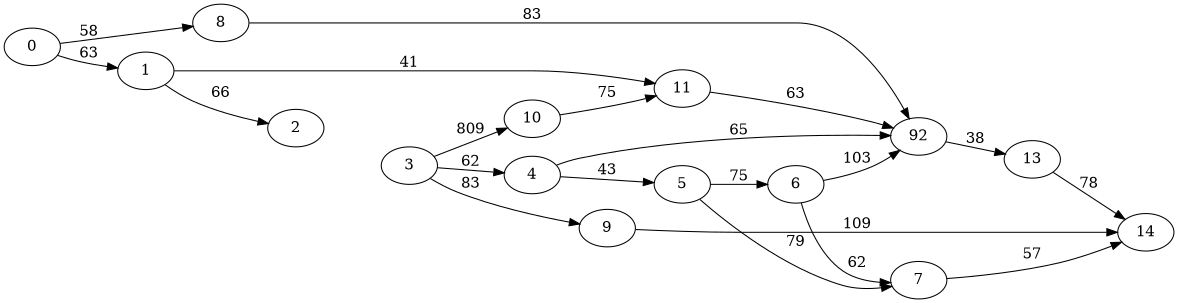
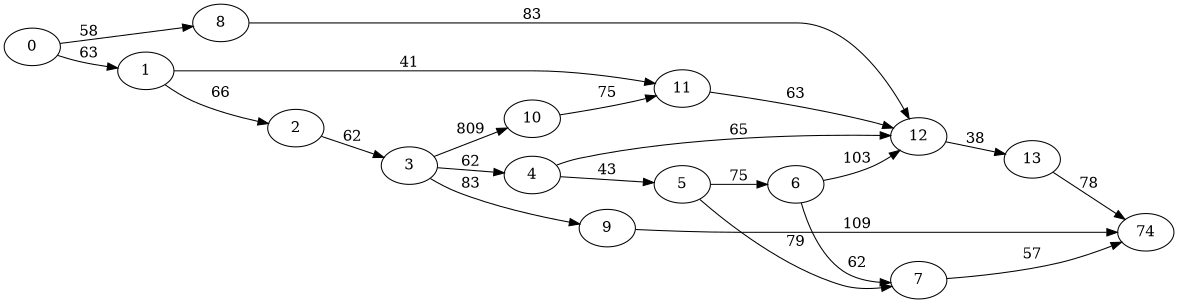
node "92": label "92" -> "12"
edge "2" -> "3": added, label "62"
node "14": label "14" -> "74"
